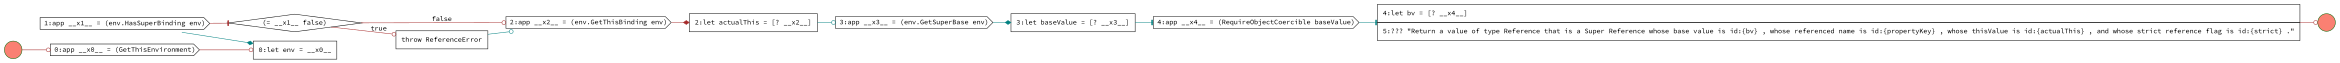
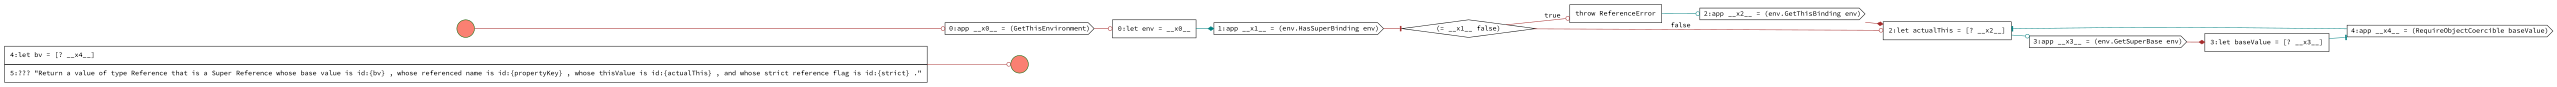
edge "3:app __x3__ = (env.GetSuperBase env)" -> "3:let baseValue = [? __x3__]": color teal -> brown
edge "4:app __x4__ = (RequireObjectCoercible baseValue)" -> "4:let bv = [? __x4__]": now "4:app __x4__ = (RequireObjectCoercible baseValue)" -> "2:let actualThis = [? __x2__]"
edge "(= __x1__ false)" -> "2:app __x2__ = (env.GetThisBinding env)": now "(= __x1__ false)" -> "2:let actualThis = [? __x2__]"
edge "1:app __x1__ = (env.HasSuperBinding env)" -> "0:let env = __x0__": reversed
